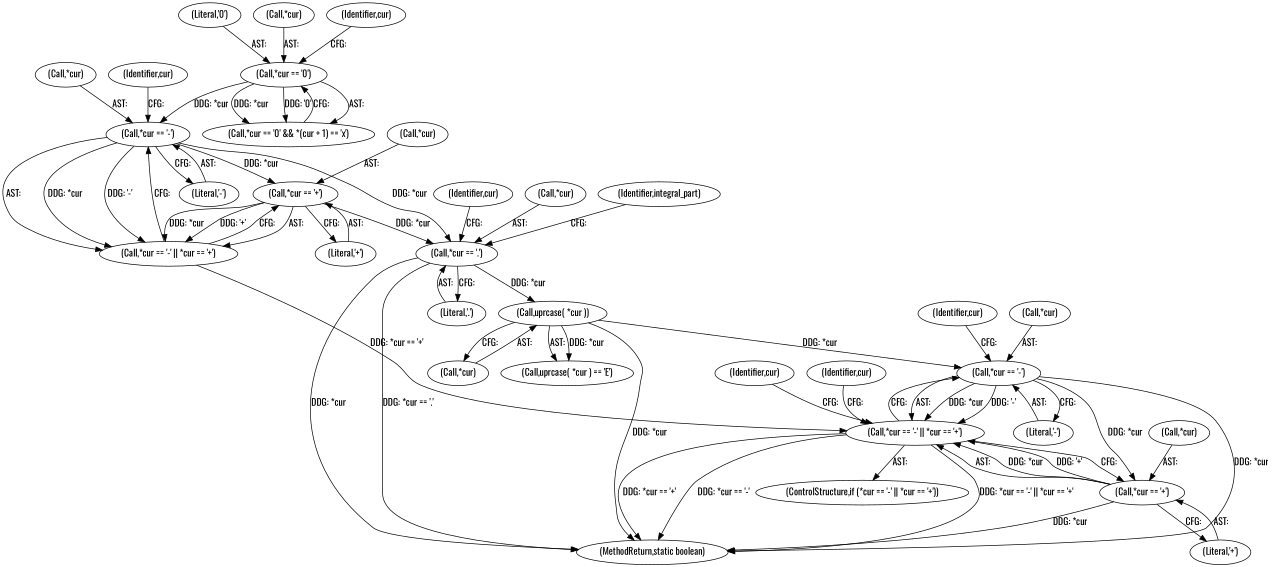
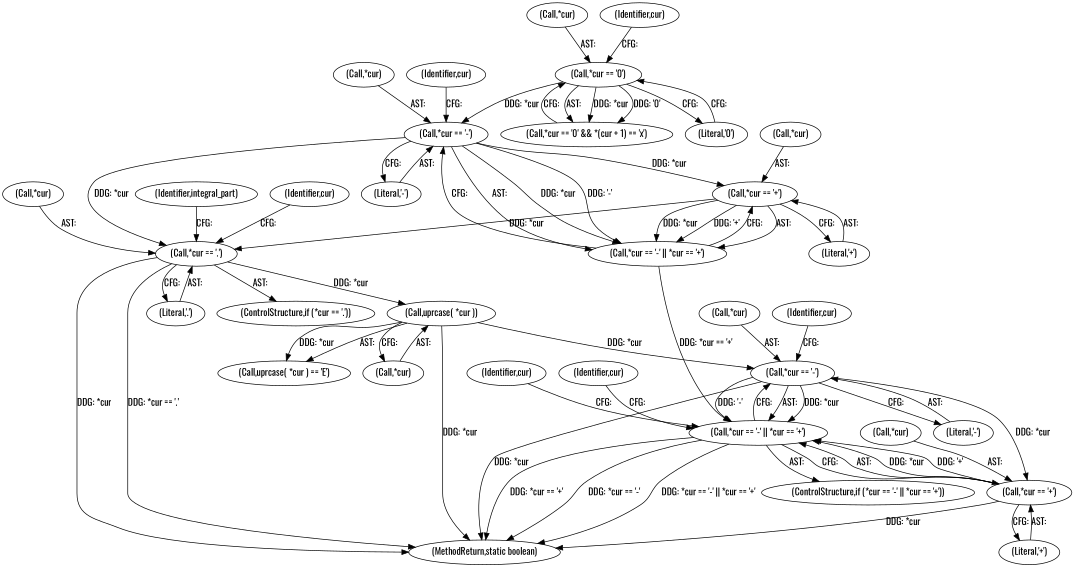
edge "(Literal,'0')" -> "(Call,*cur == '0')": label "AST: " -> "CFG: "
edge "(Call,*cur == '0')" -> "(Literal,'0')": added, label "CFG:"
node "(ControlStructure,if (*cur == '.'))": added
